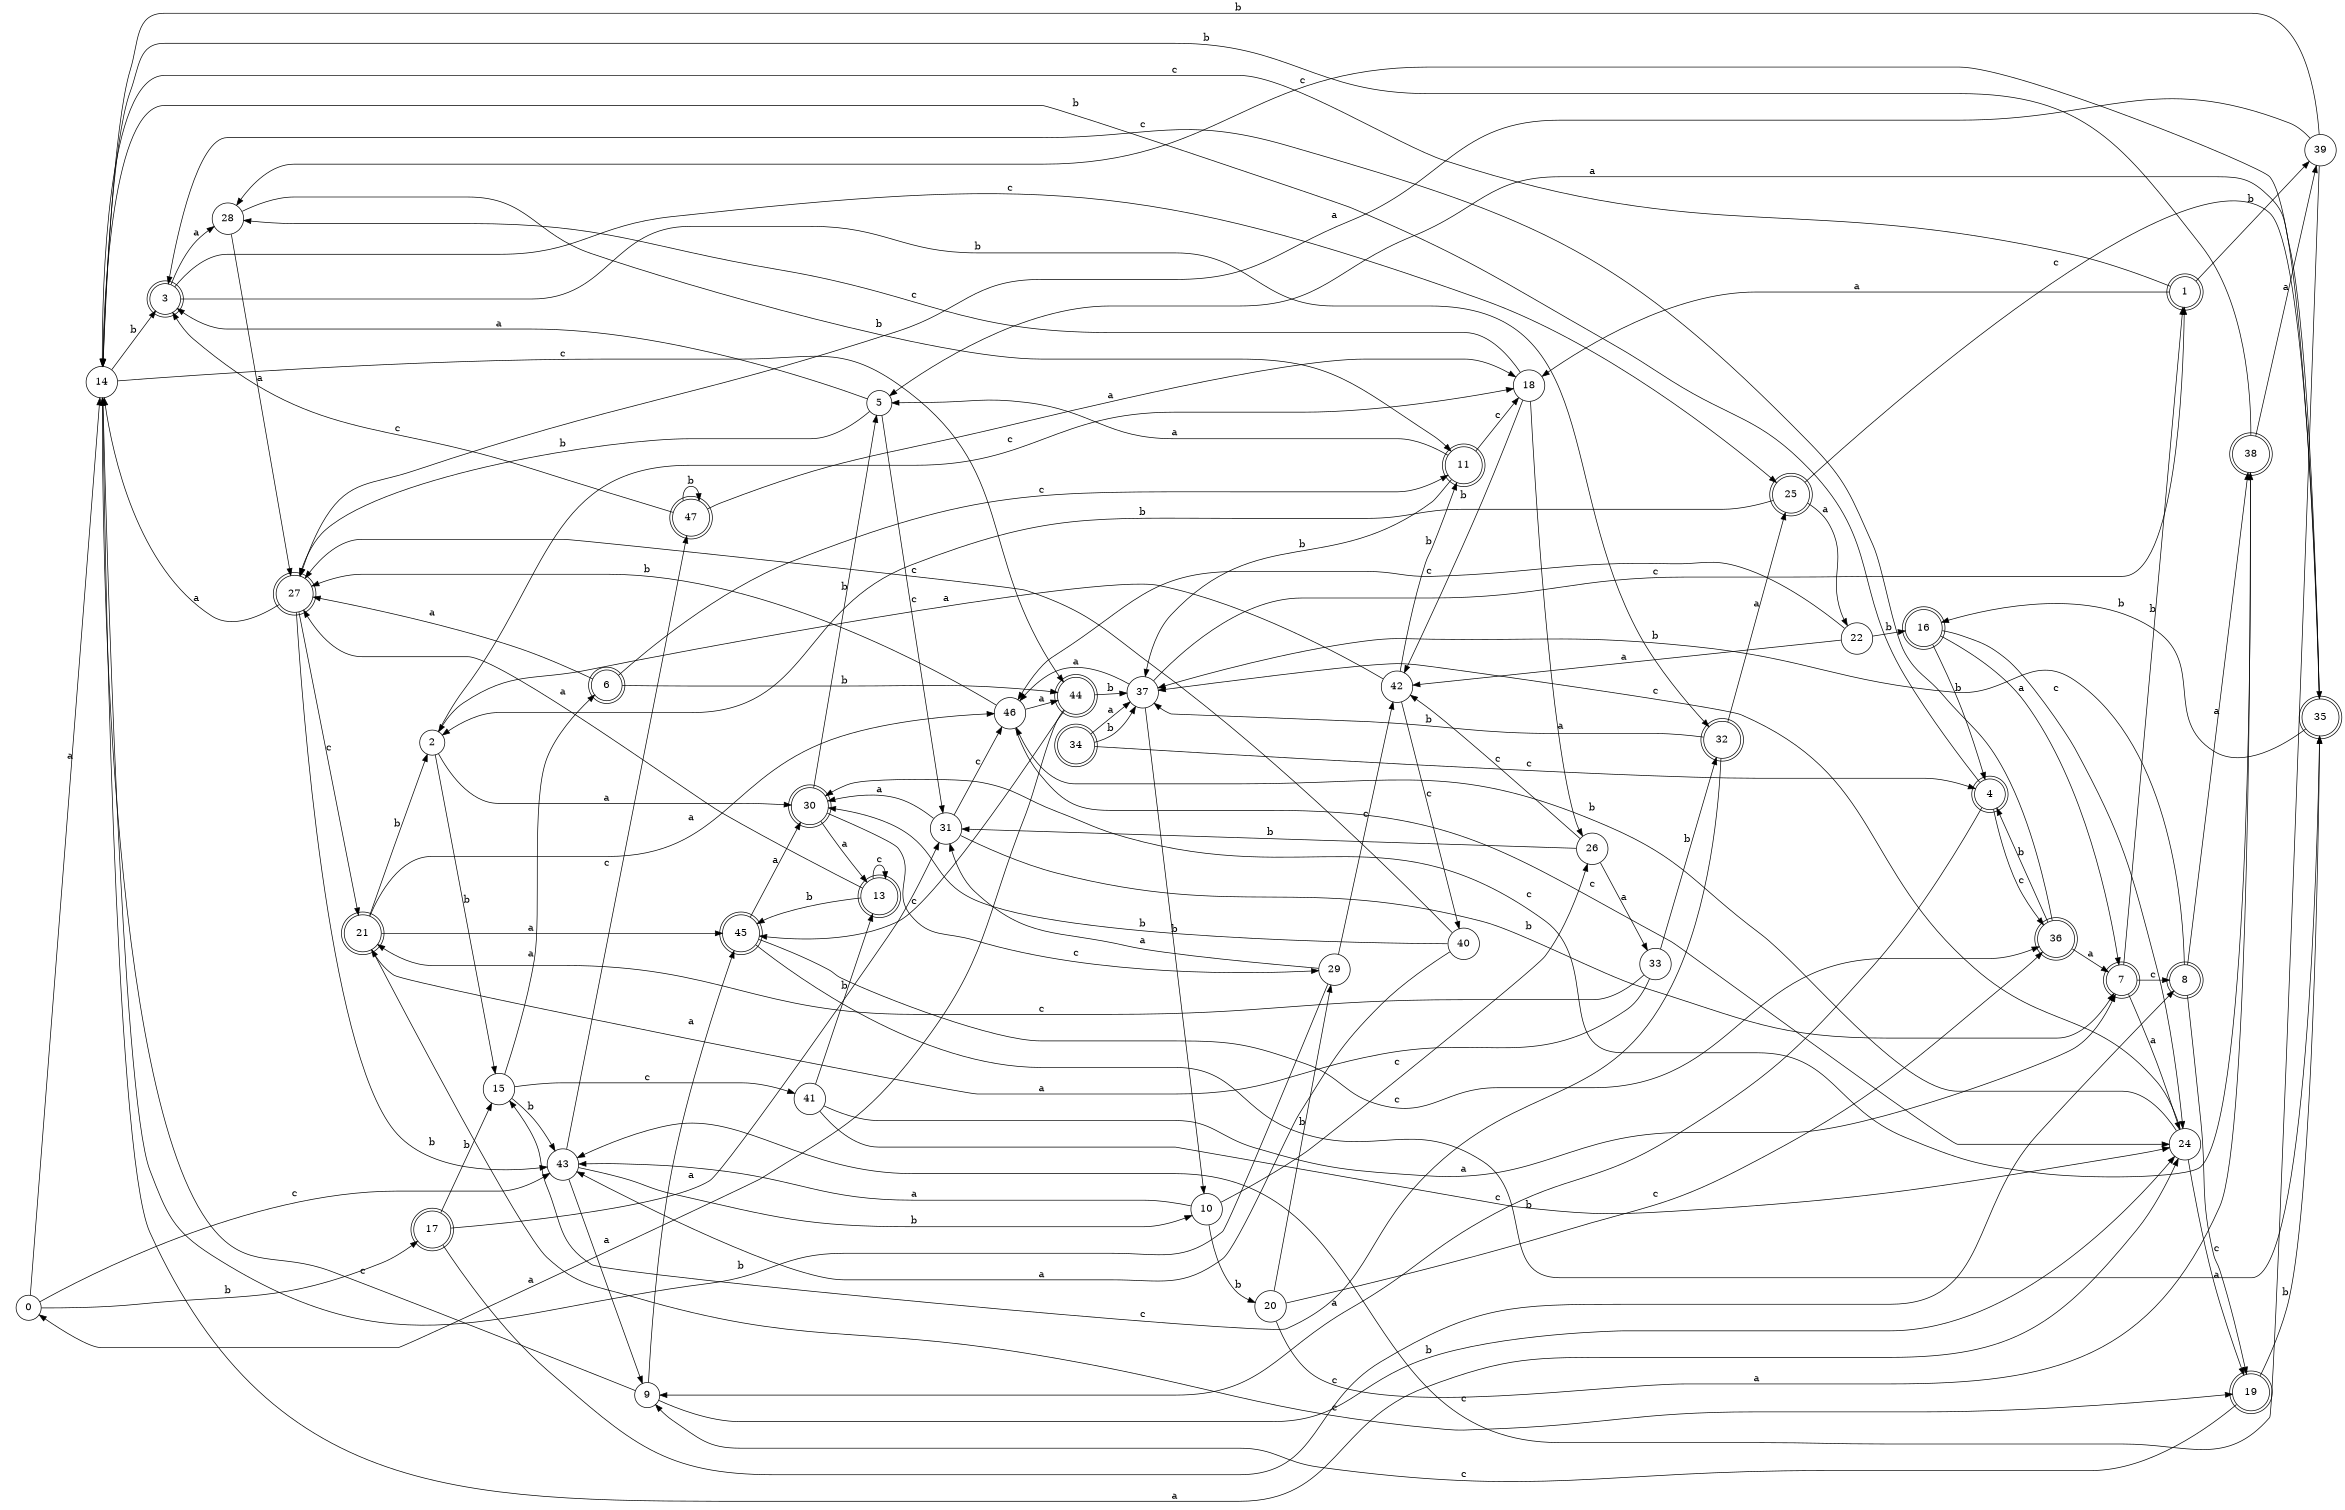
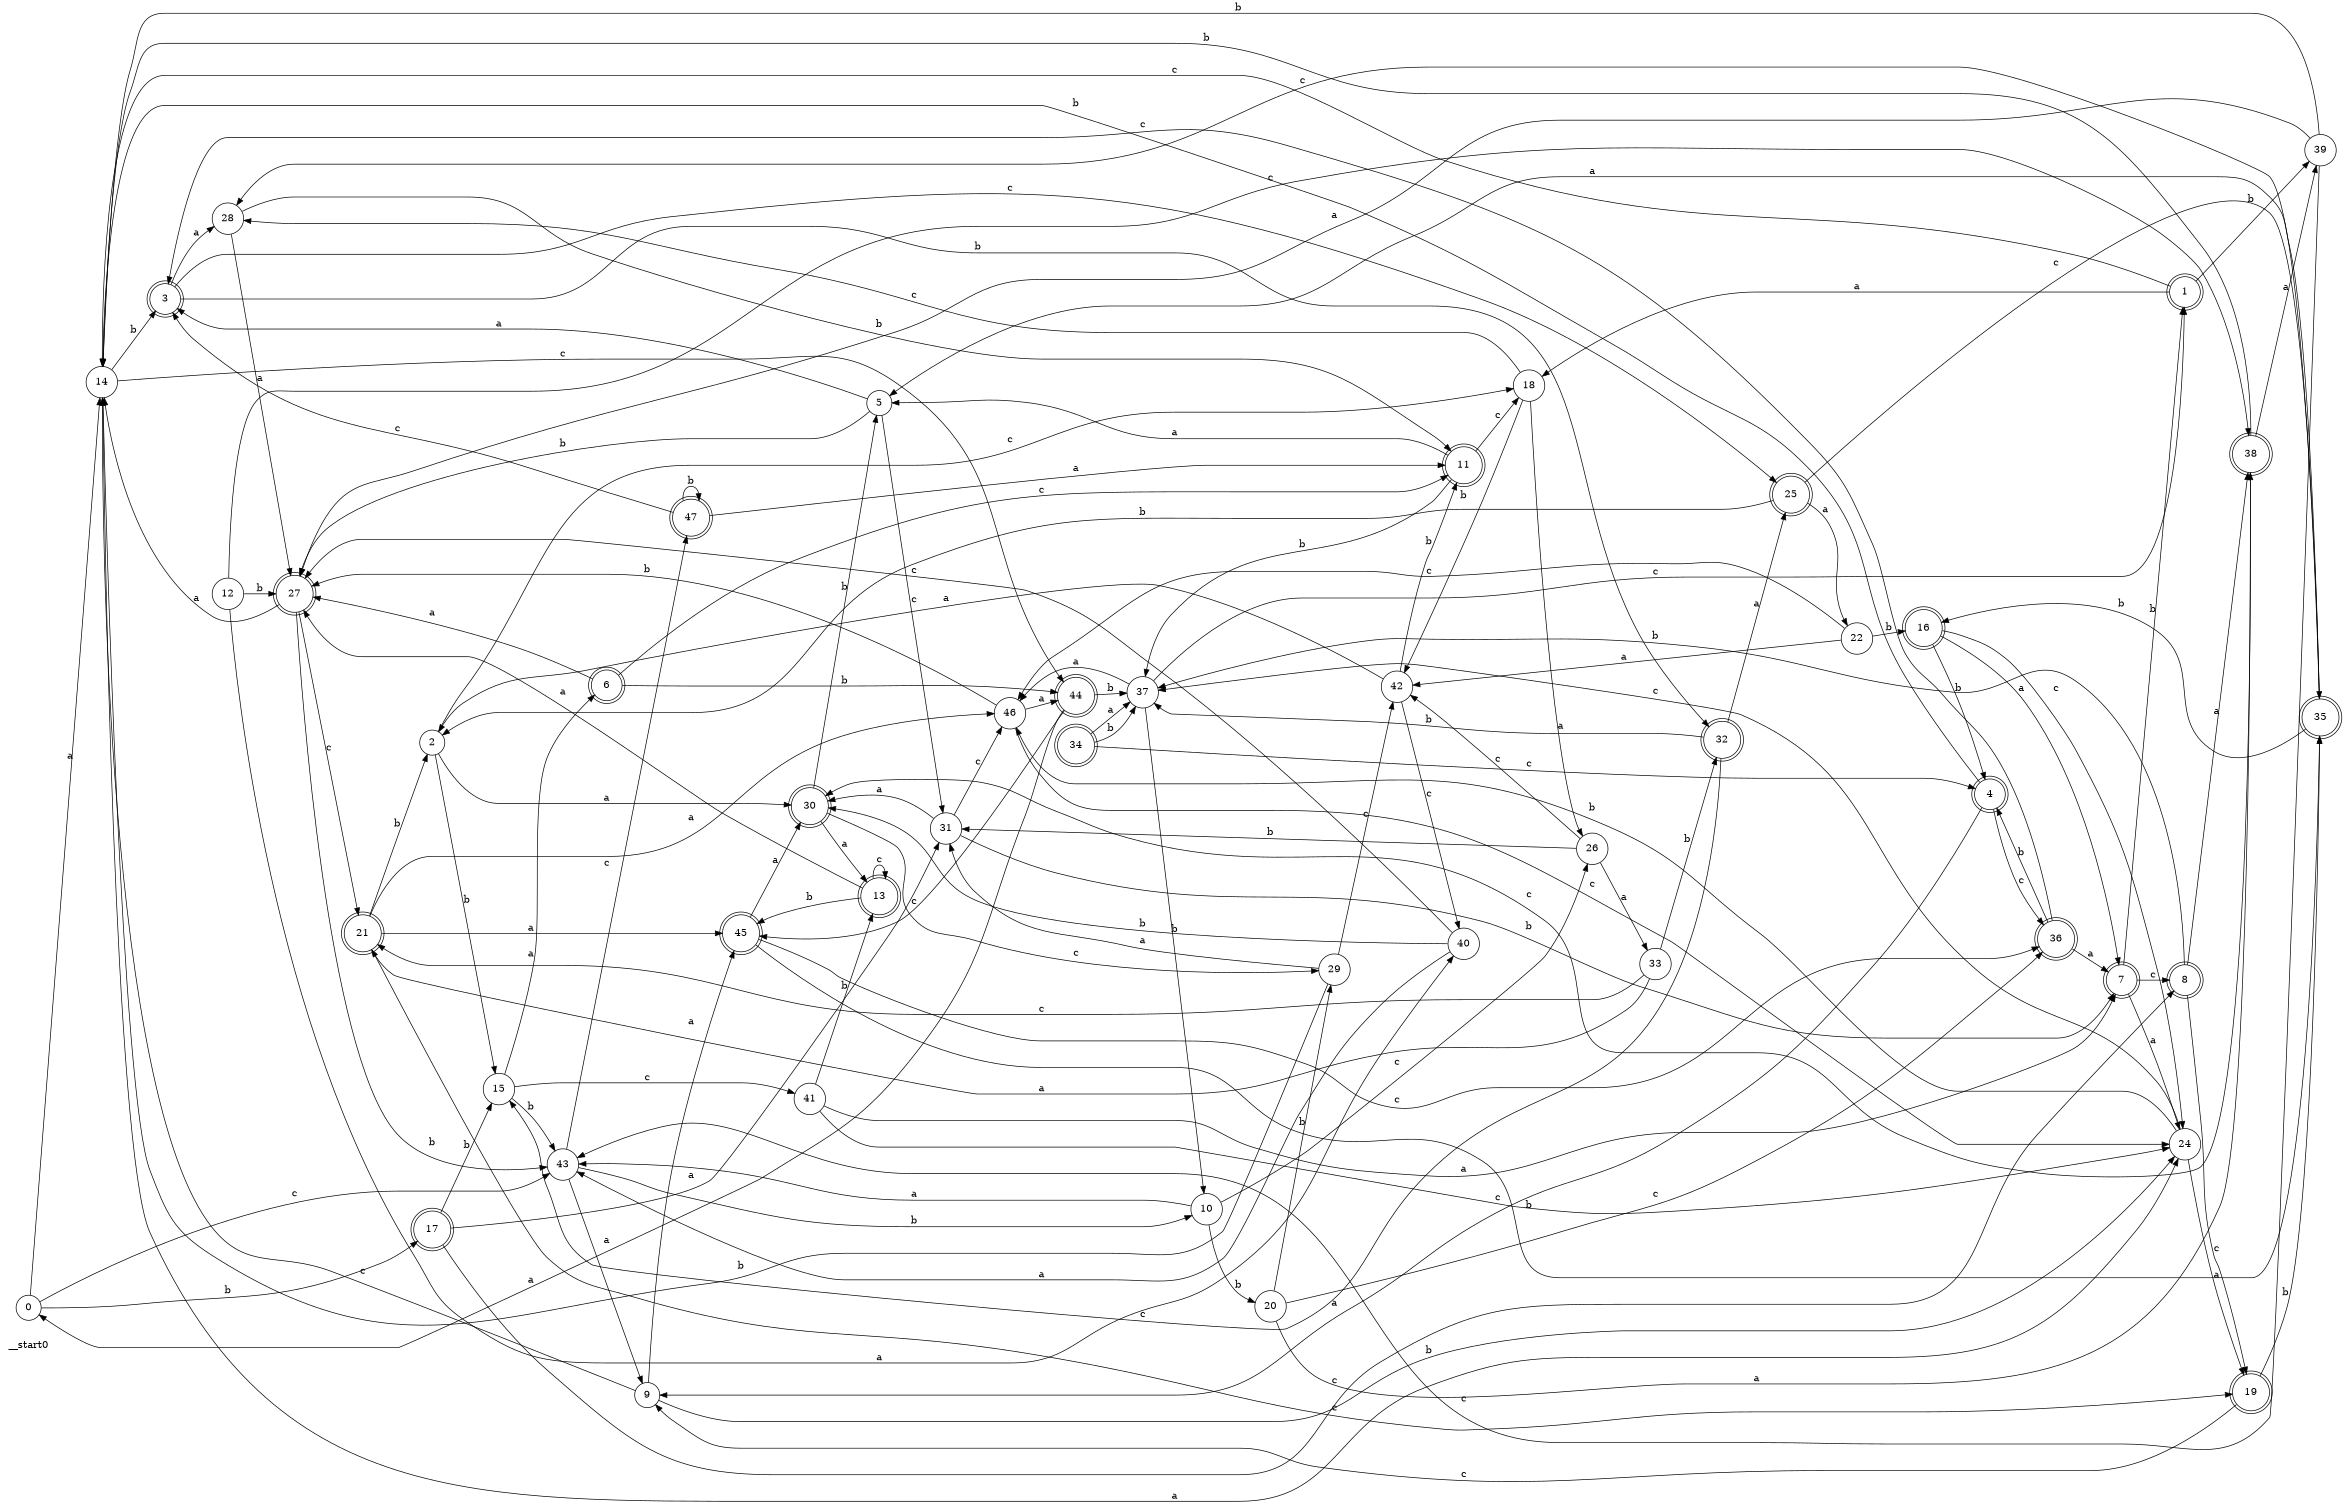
edge "47" -> "18": now "47" -> "11"
node "12": added
node "__start0": added
